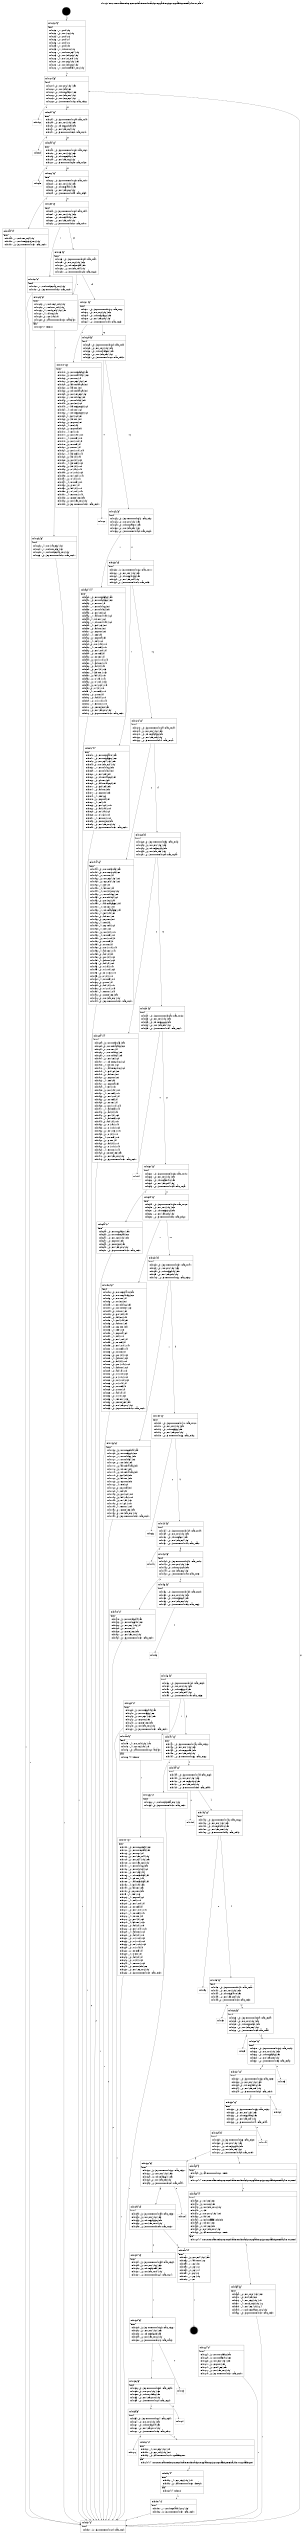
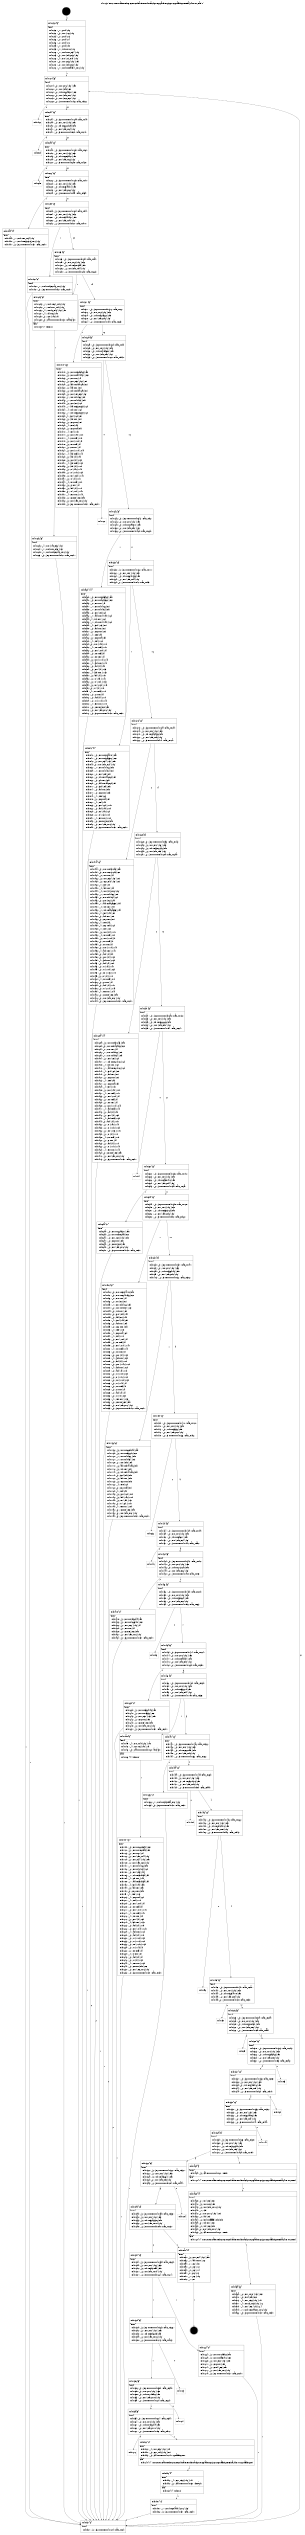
node "0x40146f [25]": added
edge "0x4015b4 [25]" -> "0x401864 [27]": added, label "1"
